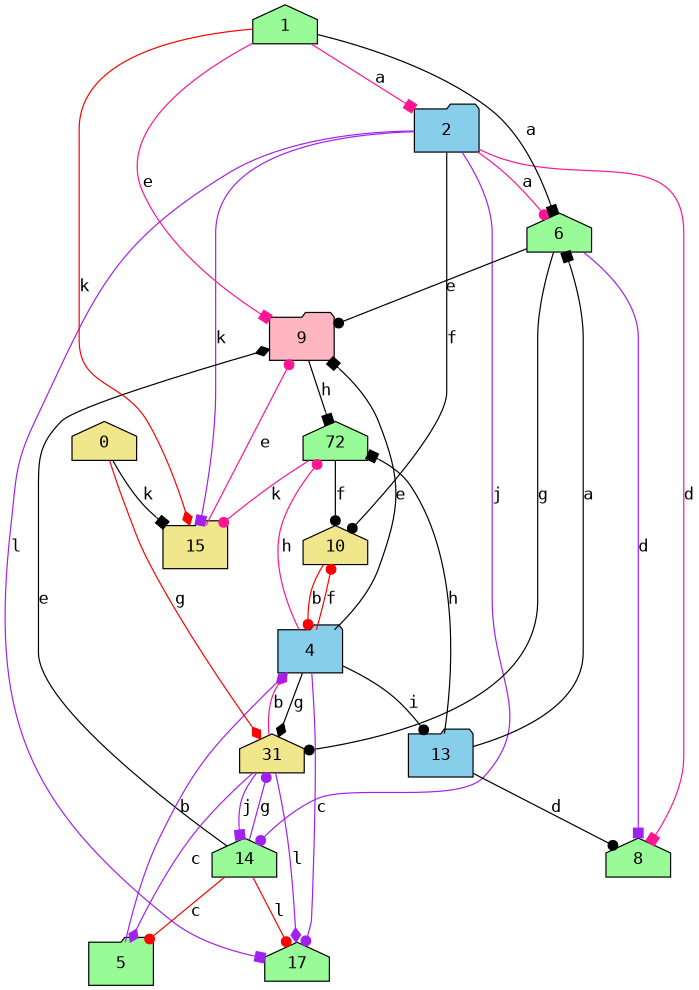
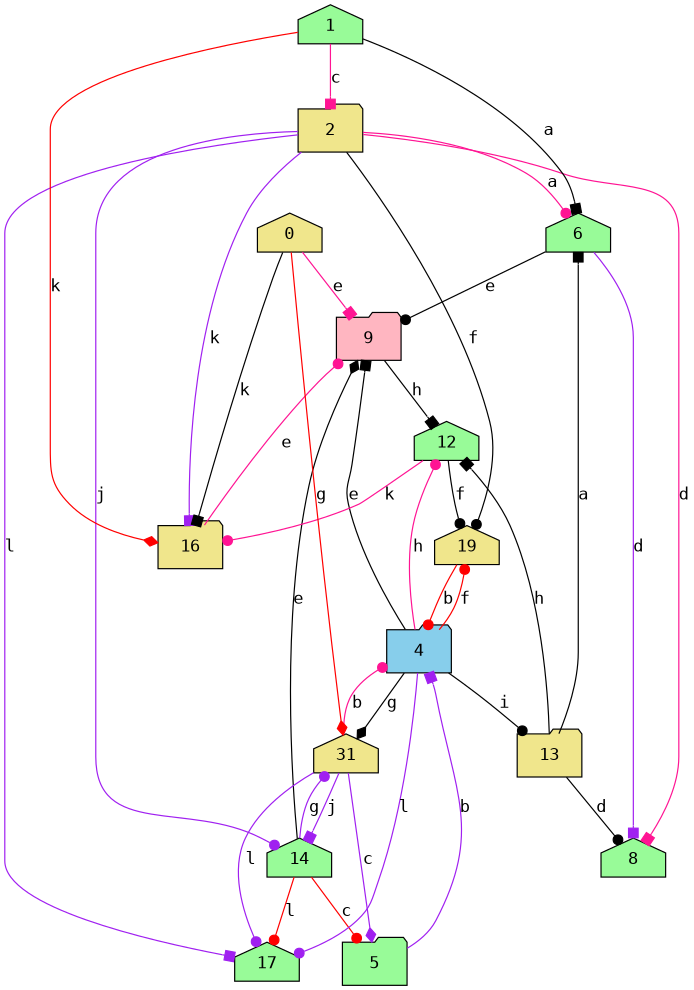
edge "1" -> "2": label "a" -> "c"
node "2": fillcolor skyblue -> khaki
edge "1" -> "9": now "0" -> "9"
node "72": label "72" -> "12"
node "15": label "15" -> "16"
node "10": label "10" -> "19"
edge "6" -> "31": removed, label "g"
edge "31" -> "4": arrowhead diamond -> dot
node "13": fillcolor skyblue -> khaki
edge "5" -> "4": arrowhead diamond -> box
edge "4" -> "17": label "c" -> "l"
edge "31" -> "17": arrowhead diamond -> dot
